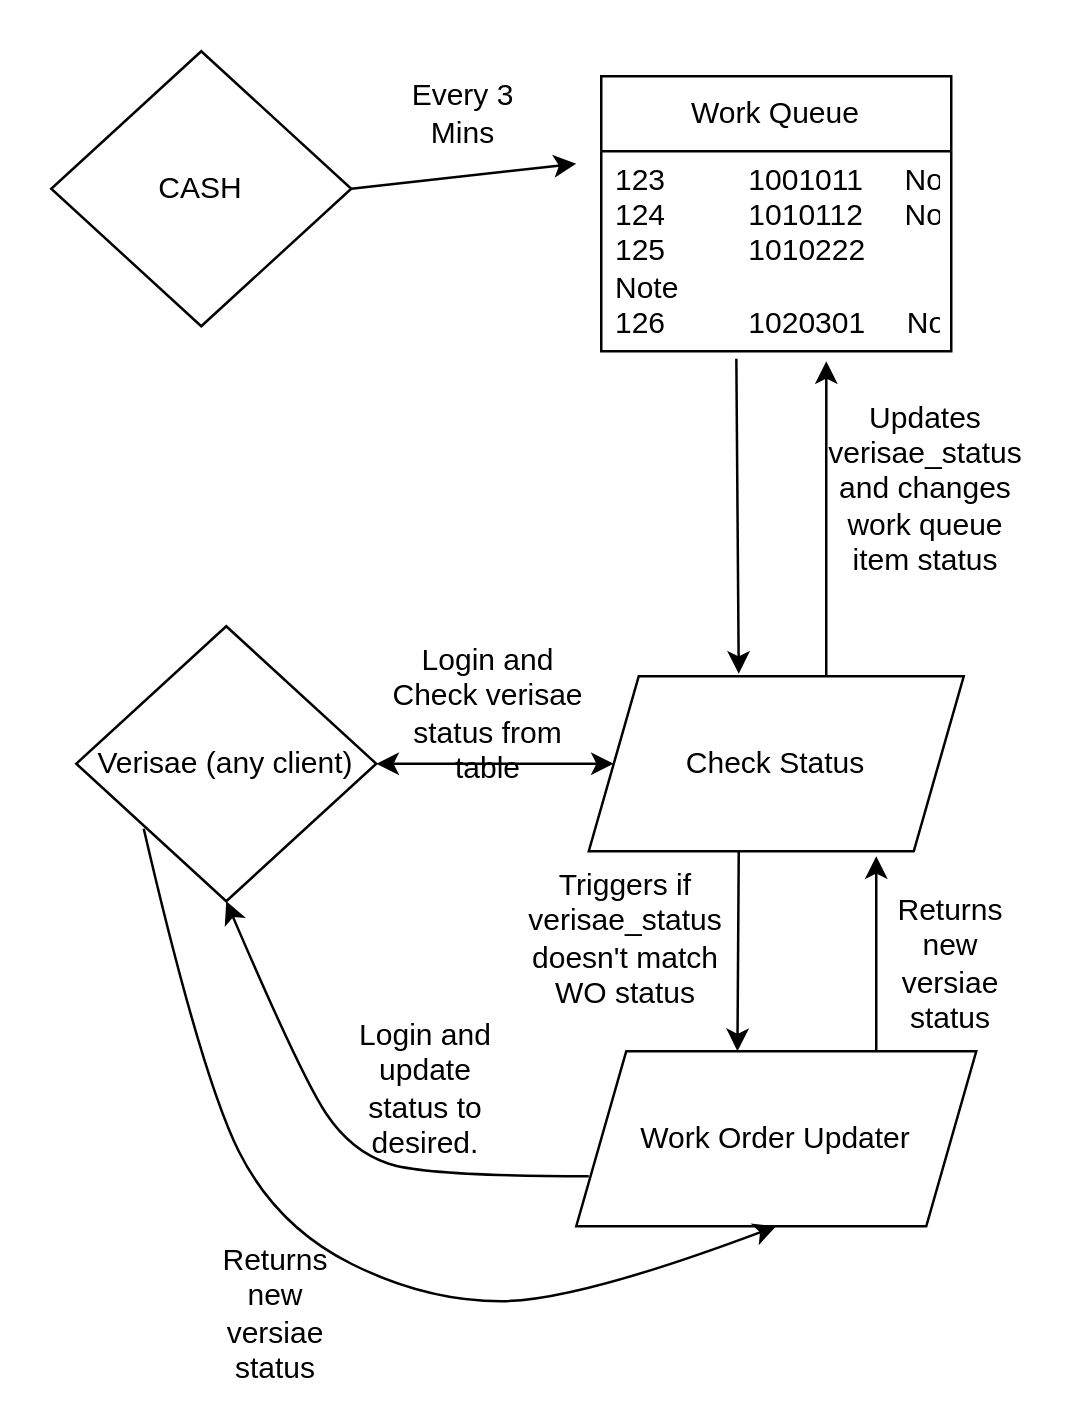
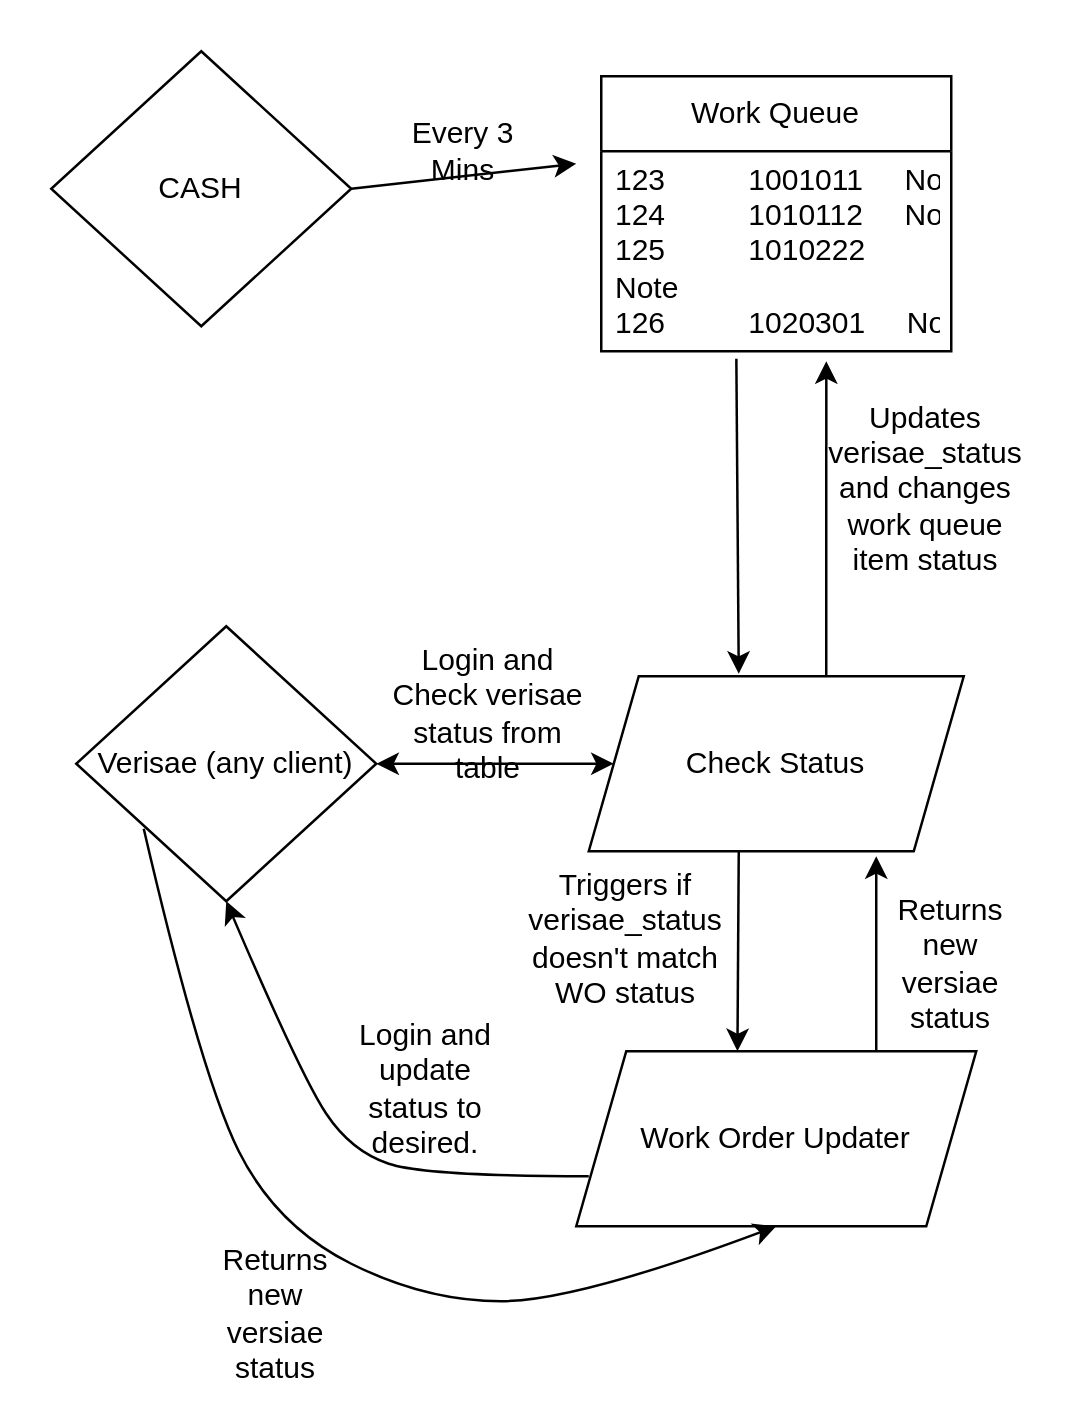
node "Every 3 Mins": moved (464, 114) -> (464, 151)
